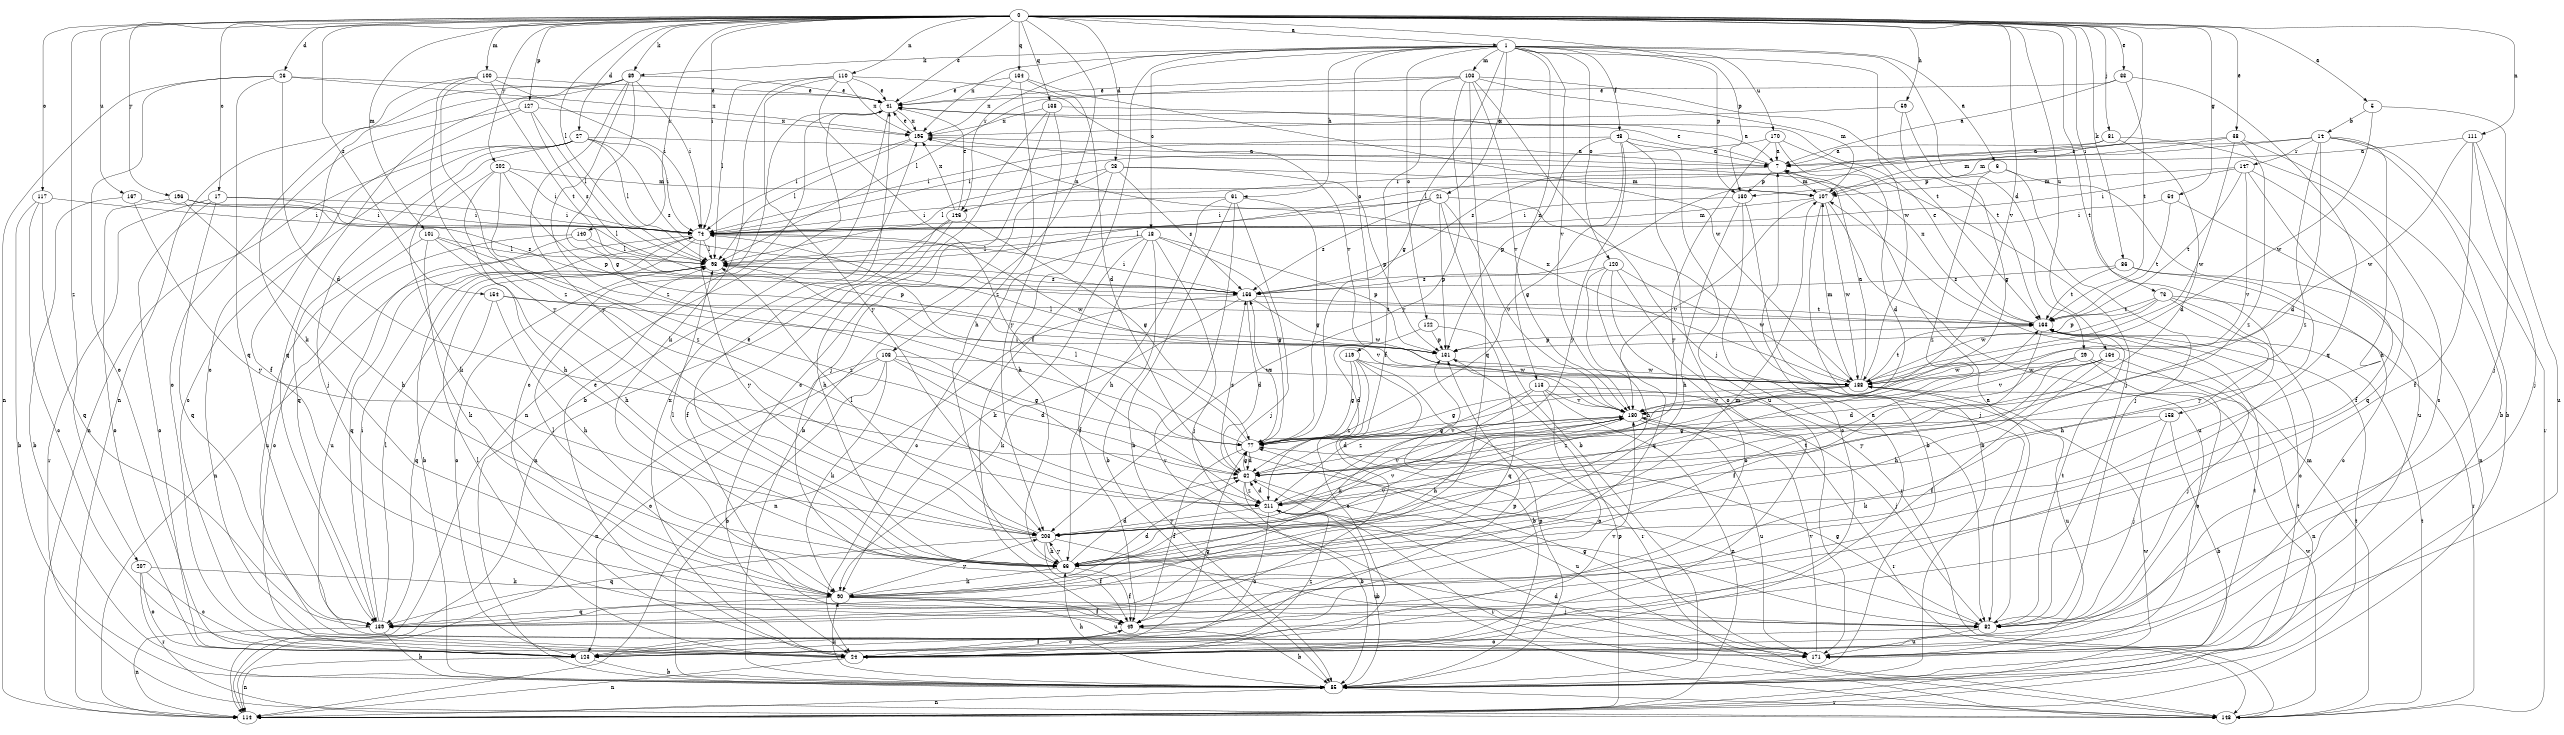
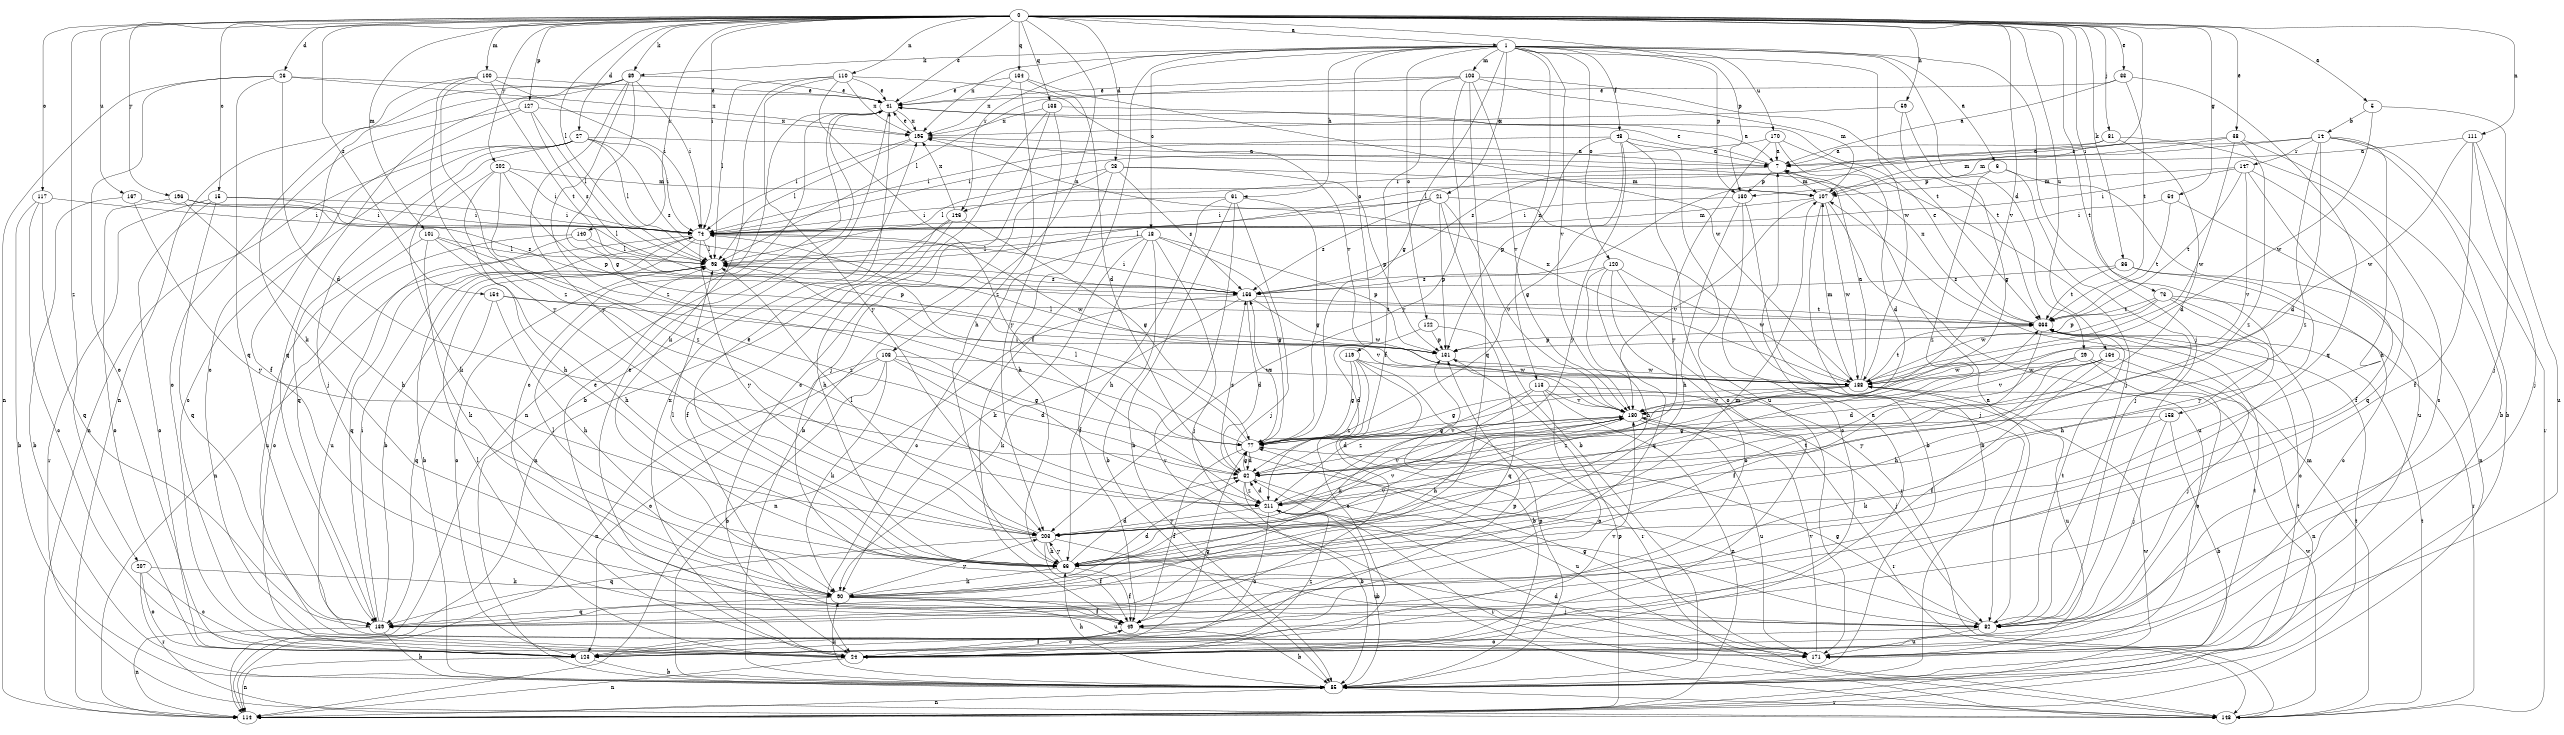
edge "146" -> "41": now "49" -> "41"
node "17": label "17" -> "15"
node "163": label "163" -> "363"
edge "103" -> "82": now "1" -> "82"
edge "139" -> "98": label "l" -> "b"
